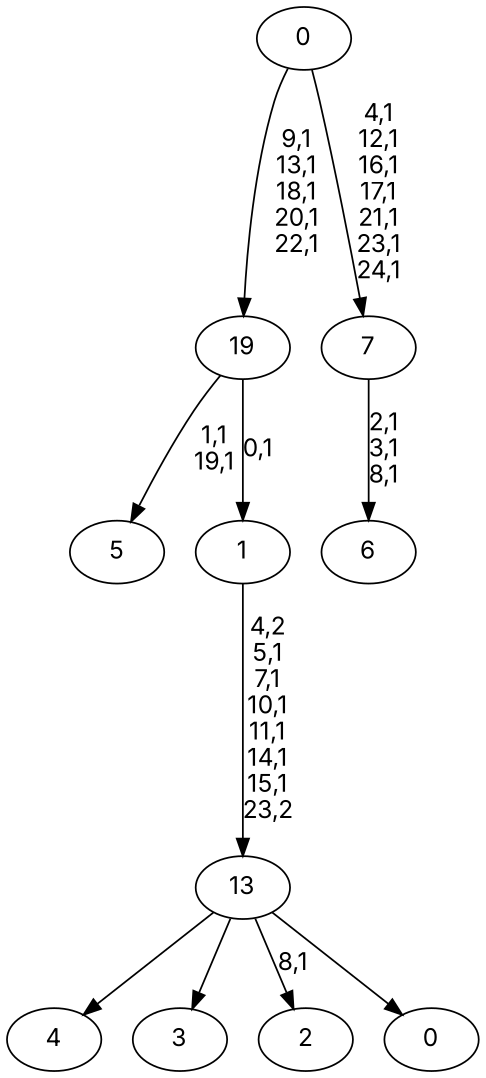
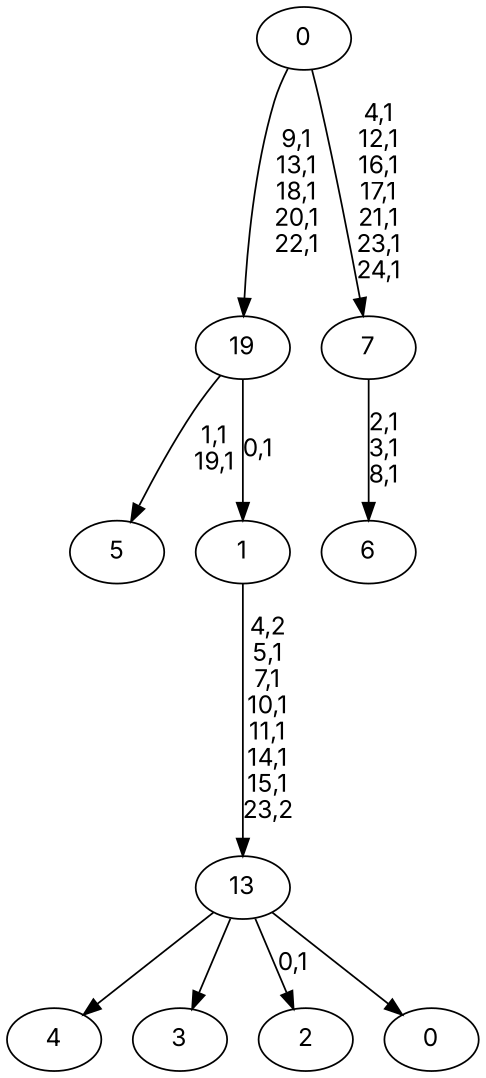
edge "13" -> "2": label "8,1" -> "0,1"
